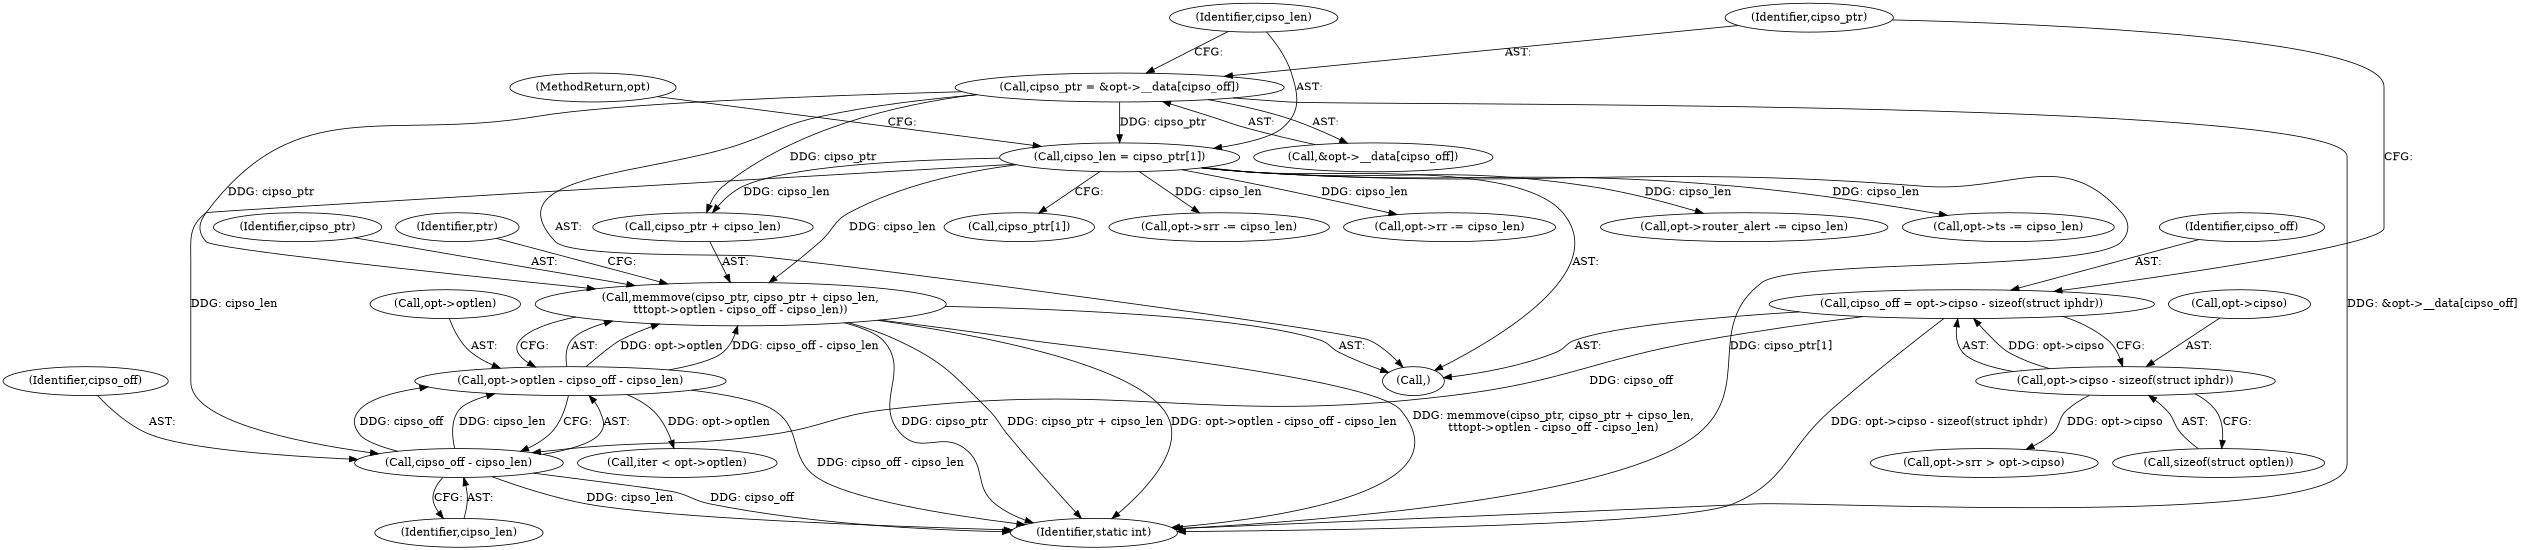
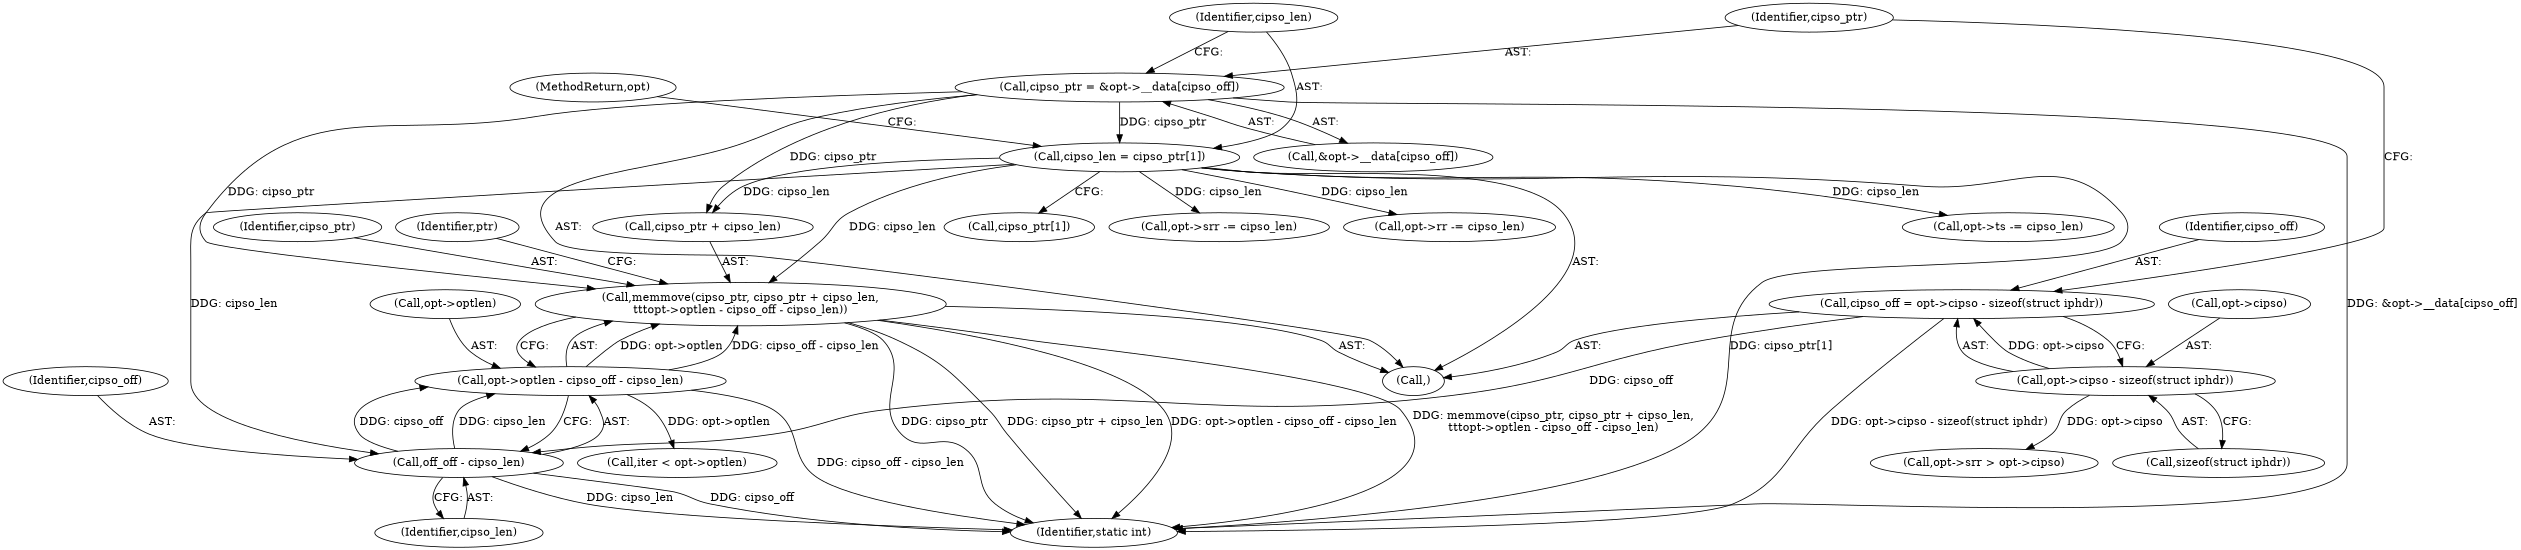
node "(Call,opt->router_alert -= cipso_len)": removed
node "(Call,cipso_off - cipso_len)": label "(Call,cipso_off - cipso_len)" -> "(Call,off_off - cipso_len)"
node "(Call,sizeof(struct optlen))": label "(Call,sizeof(struct optlen))" -> "(Call,sizeof(struct iphdr))"
